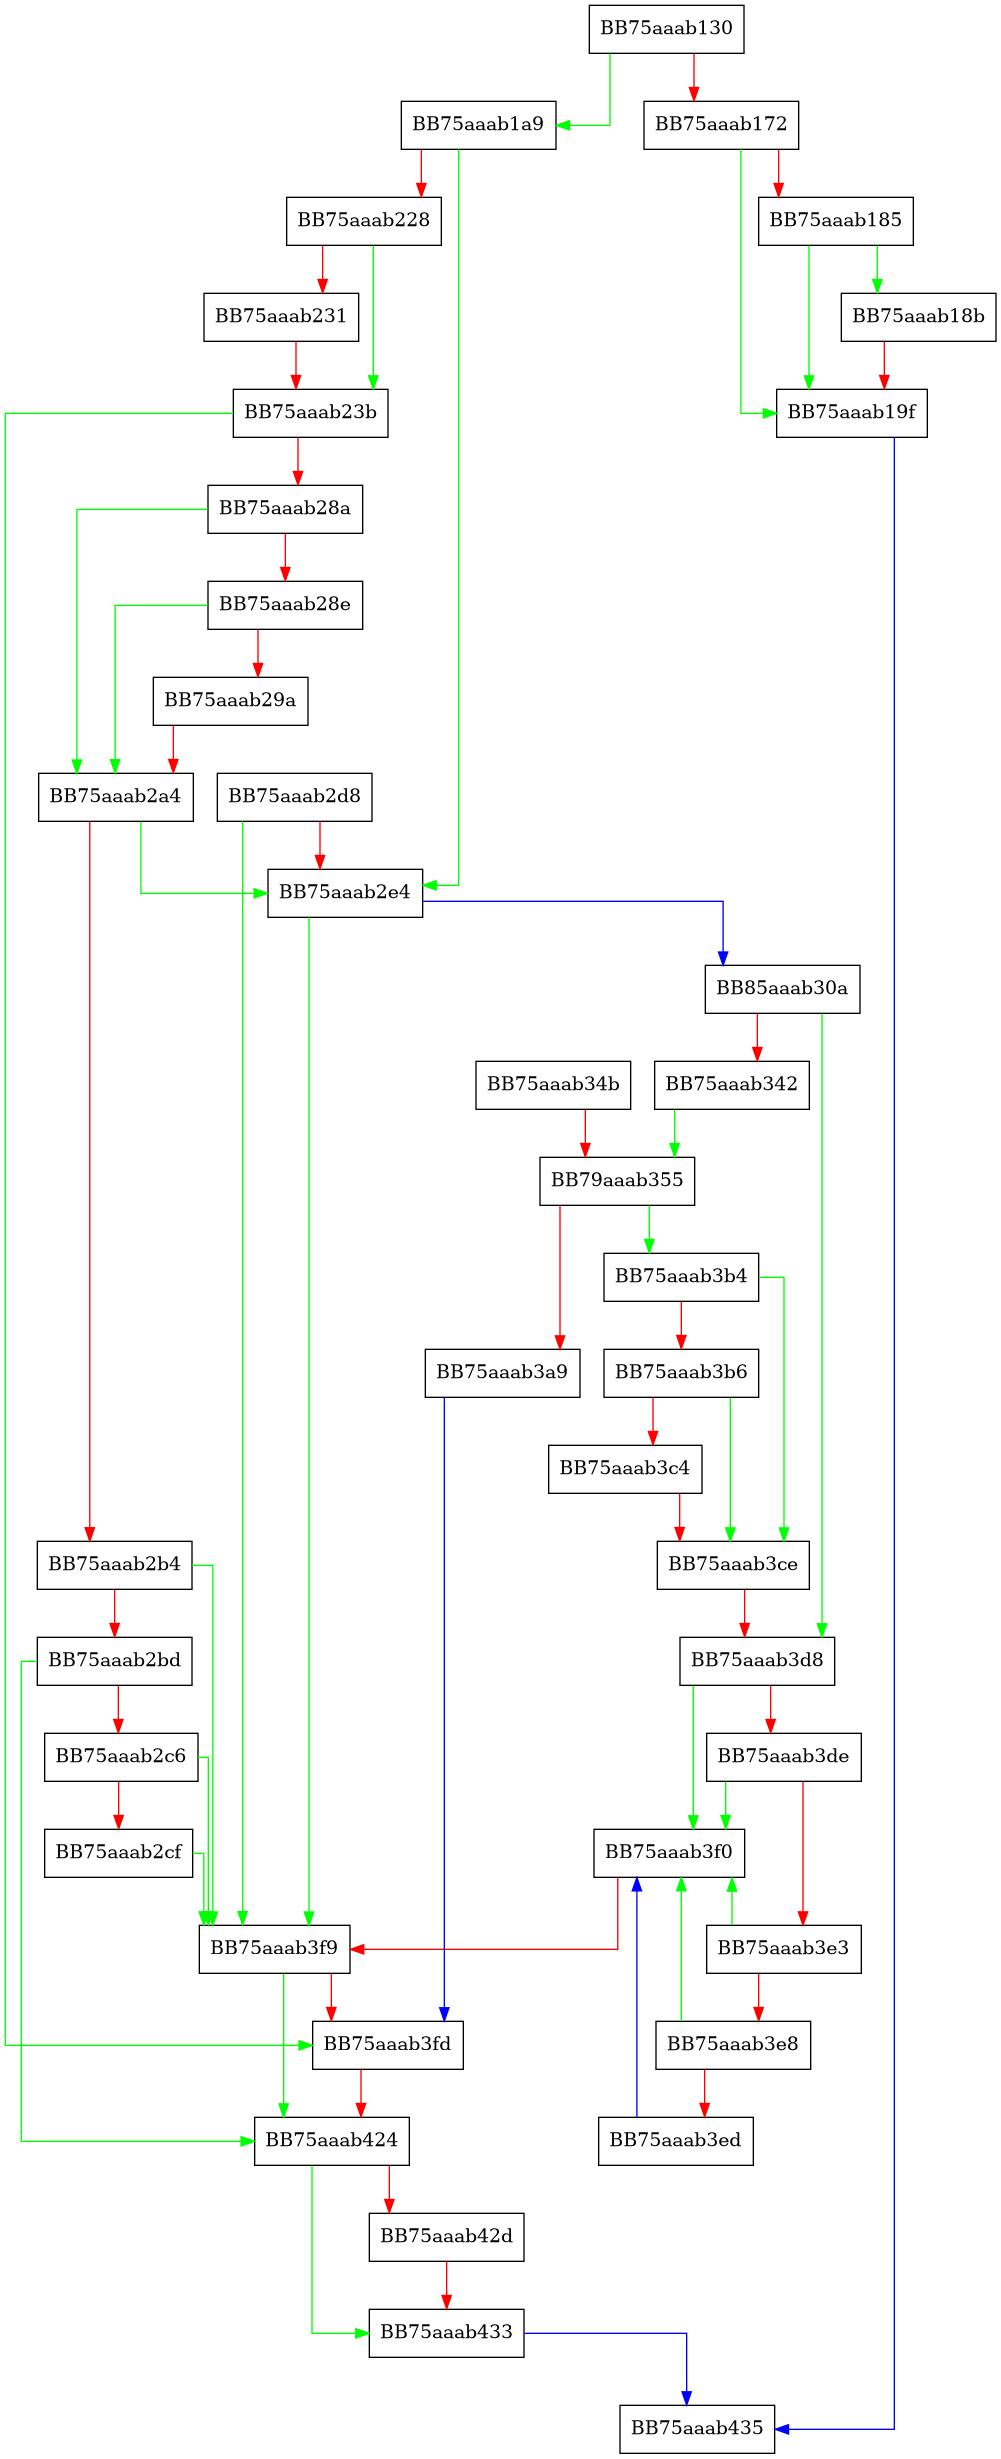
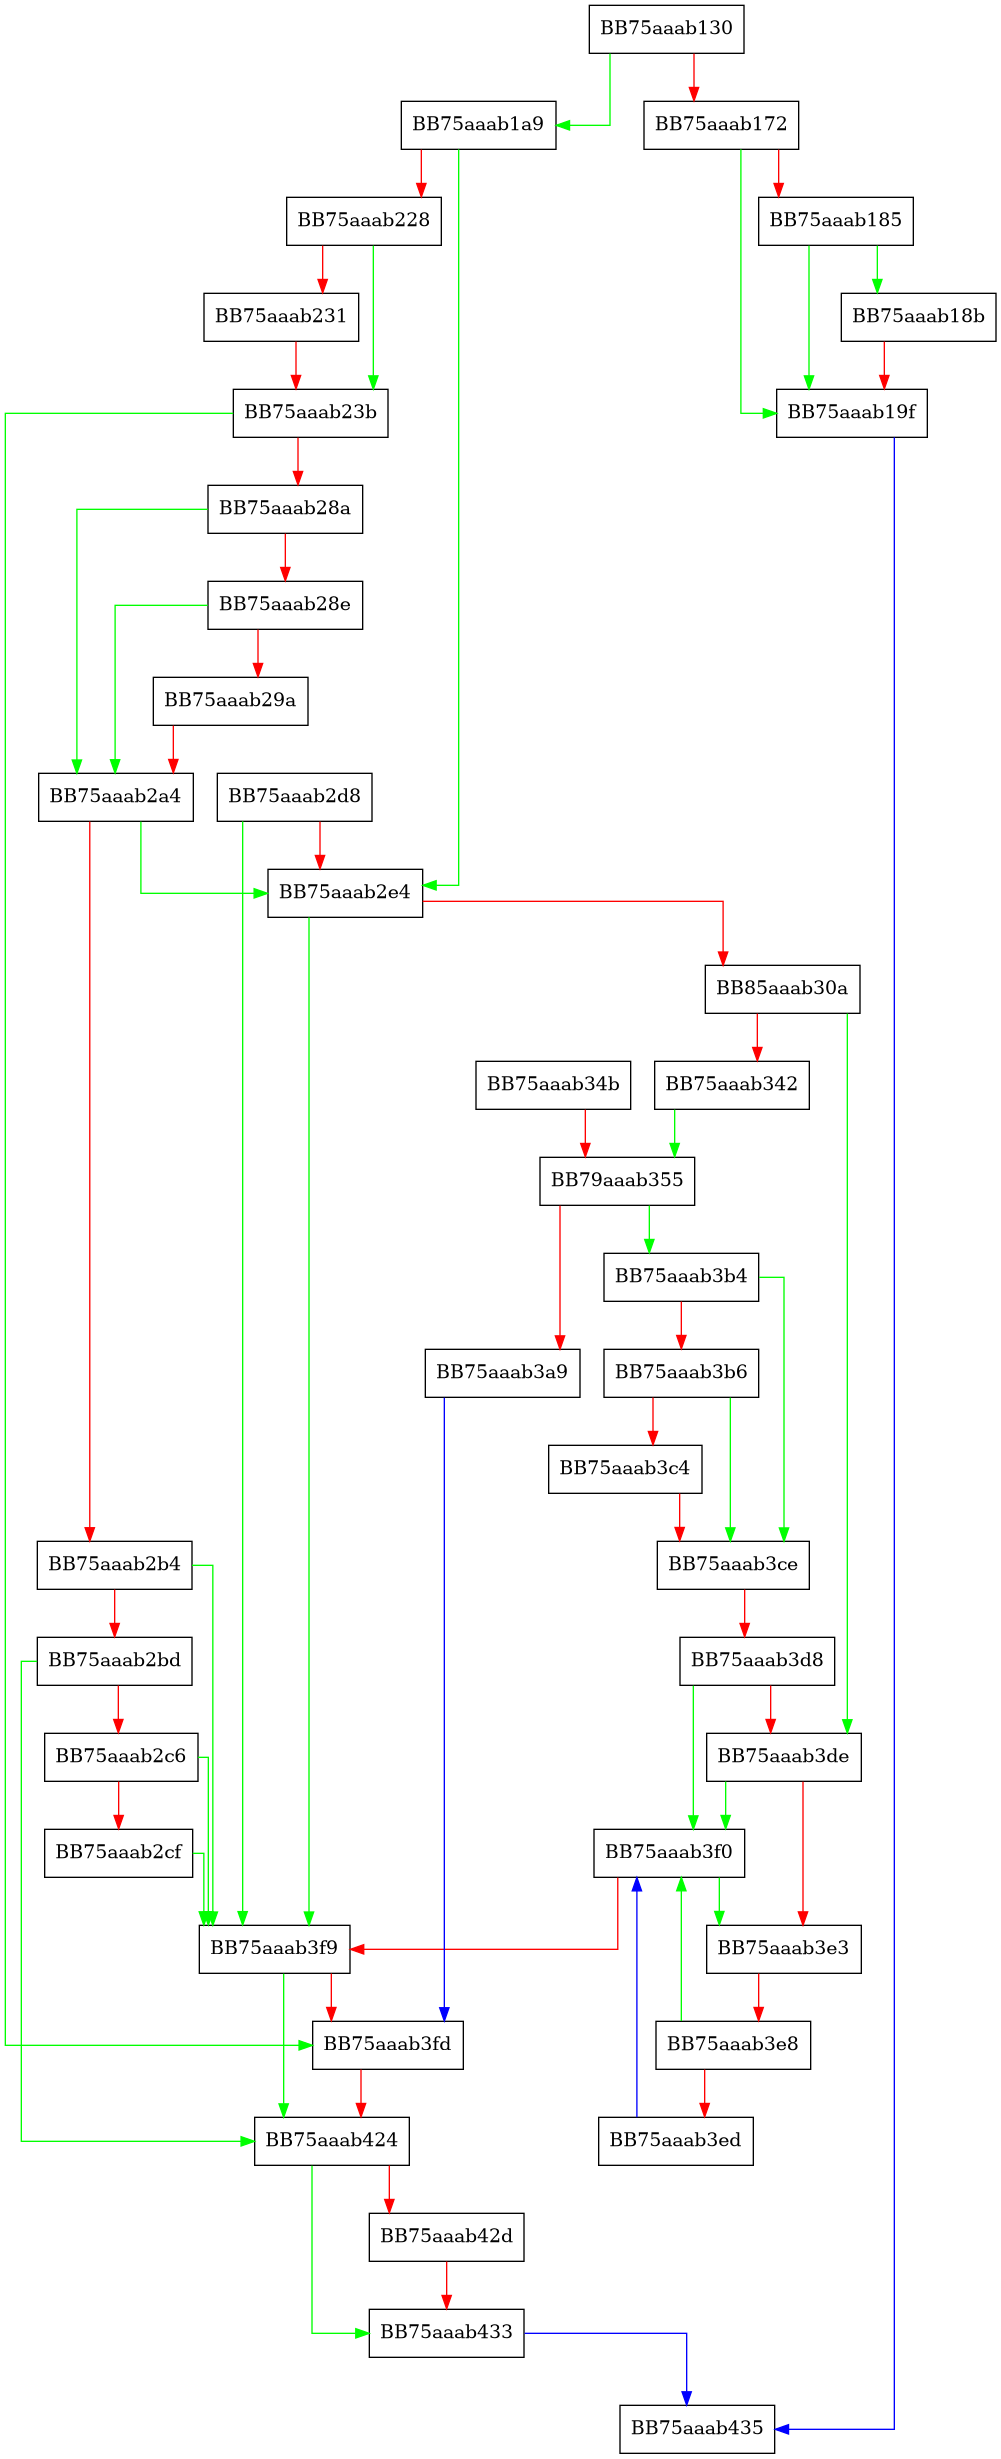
edge "BB75aaab2e4" -> "BB85aaab30a": color blue -> red
edge "BB85aaab30a" -> "BB75aaab3d8": now "BB85aaab30a" -> "BB75aaab3de"
edge "BB75aaab3e3" -> "BB75aaab3f0": reversed
